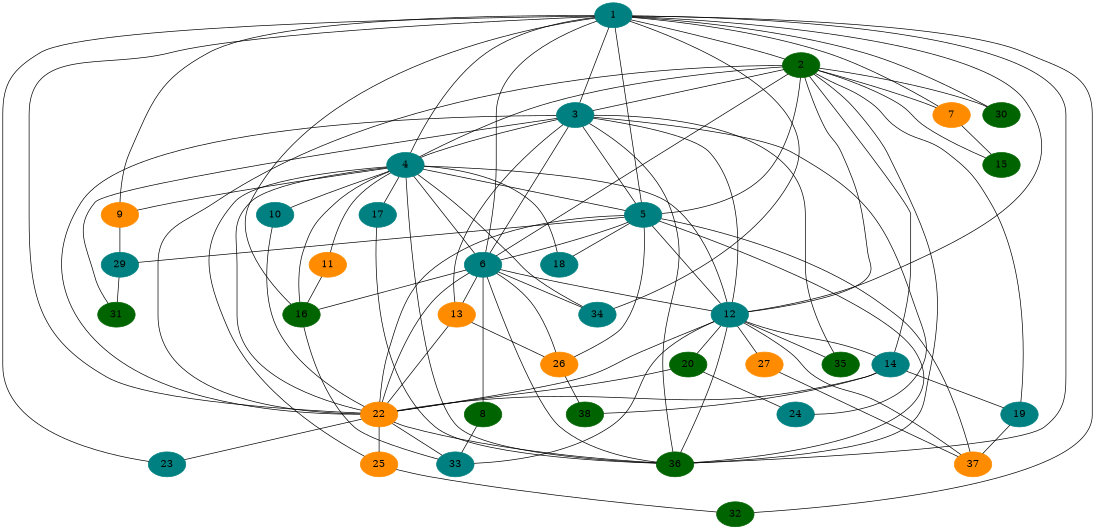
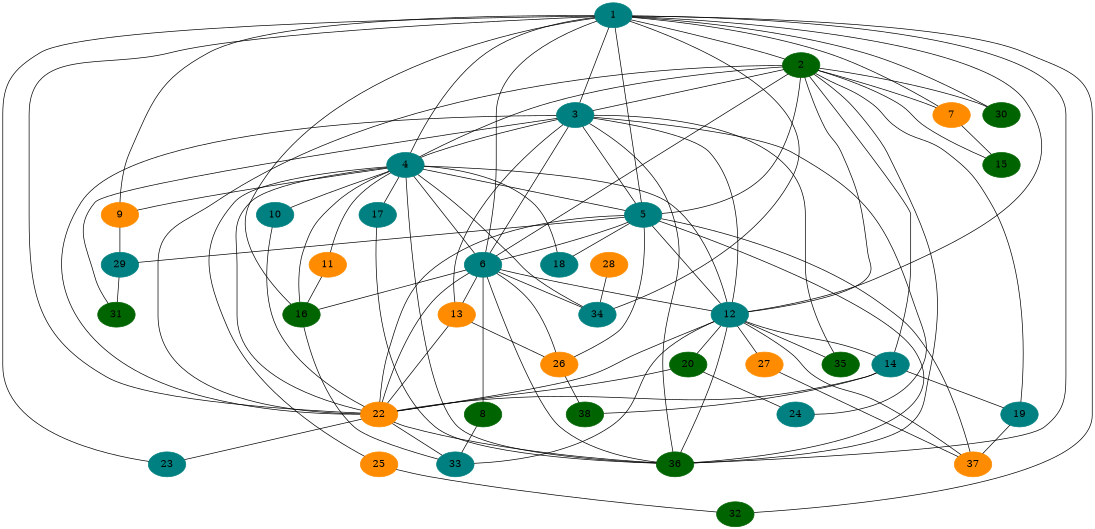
node "28": added
edge "22" -- "25": removed
